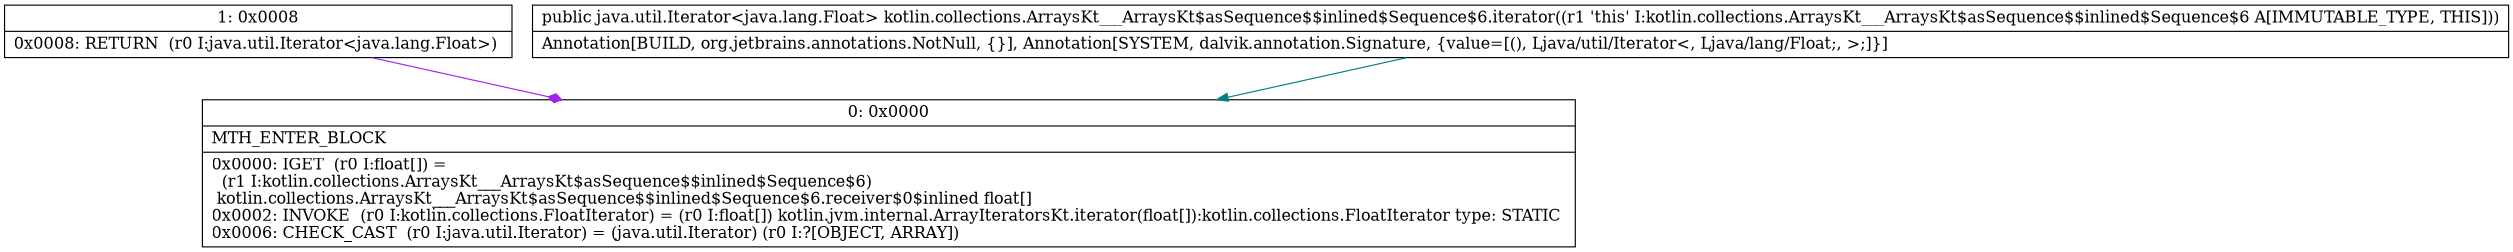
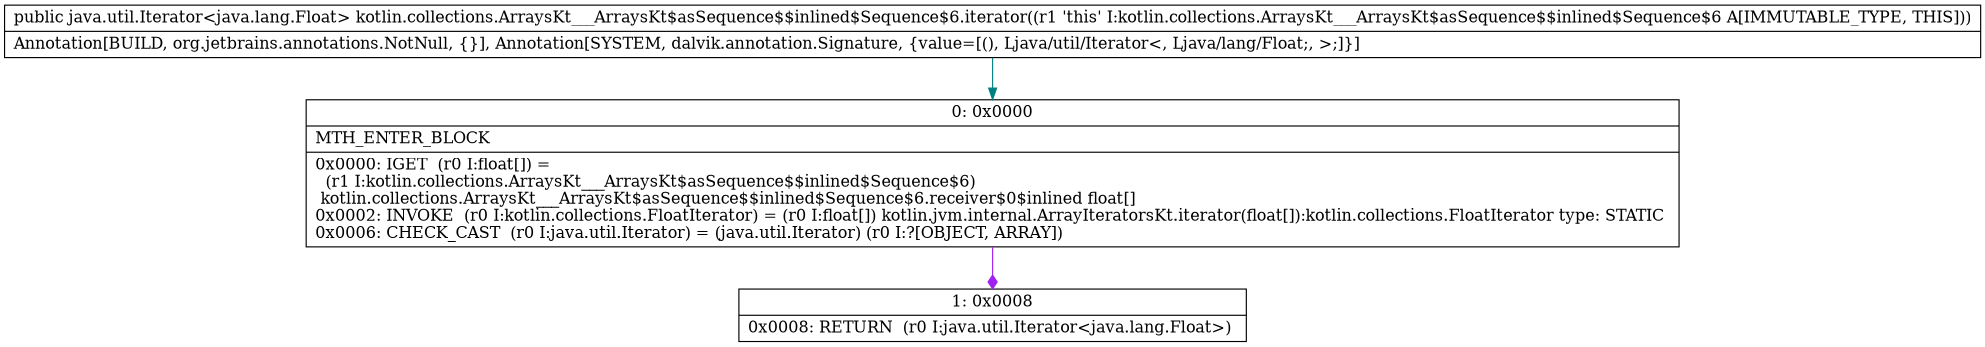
edge "1: 0x0008" -> "0: 0x0000": reversed
